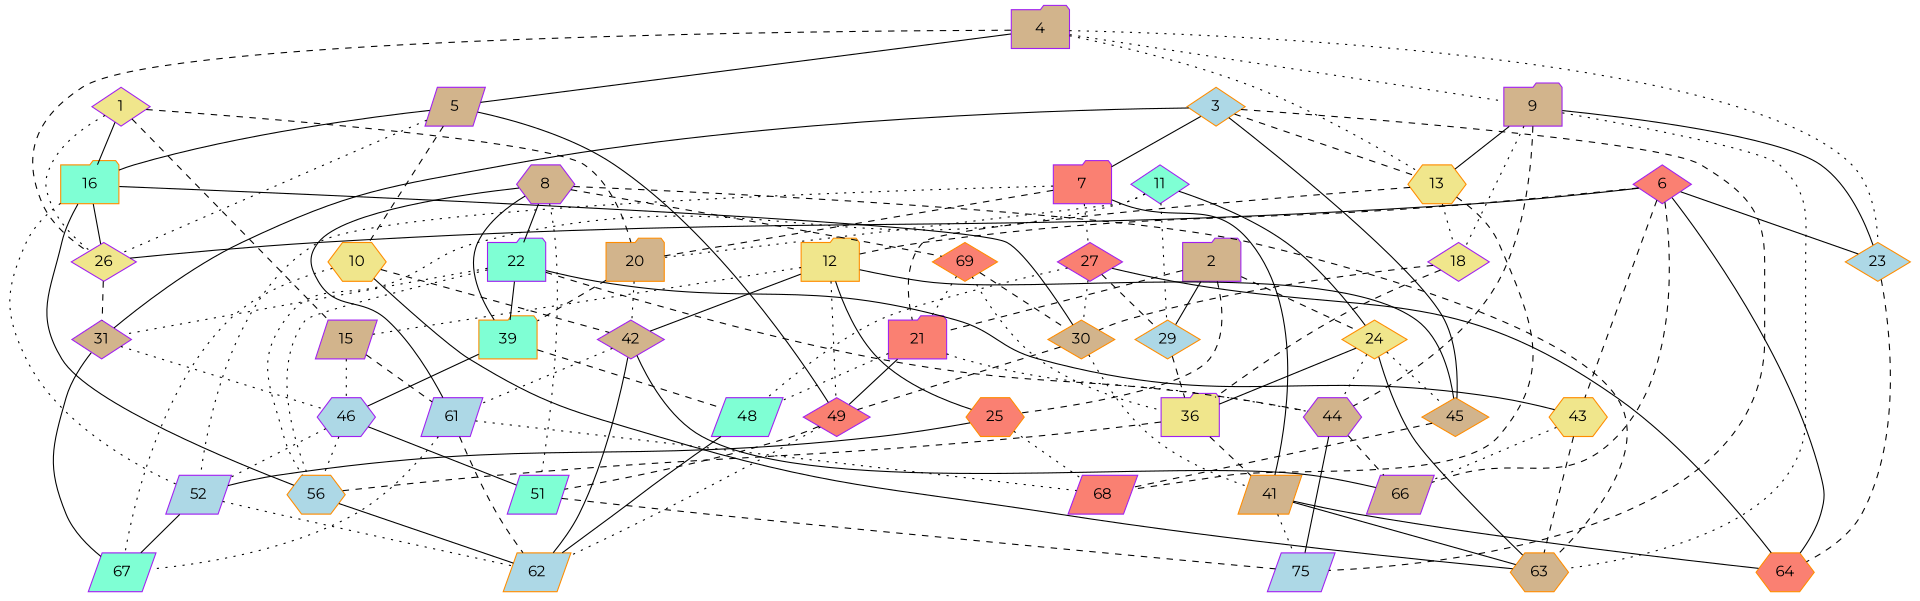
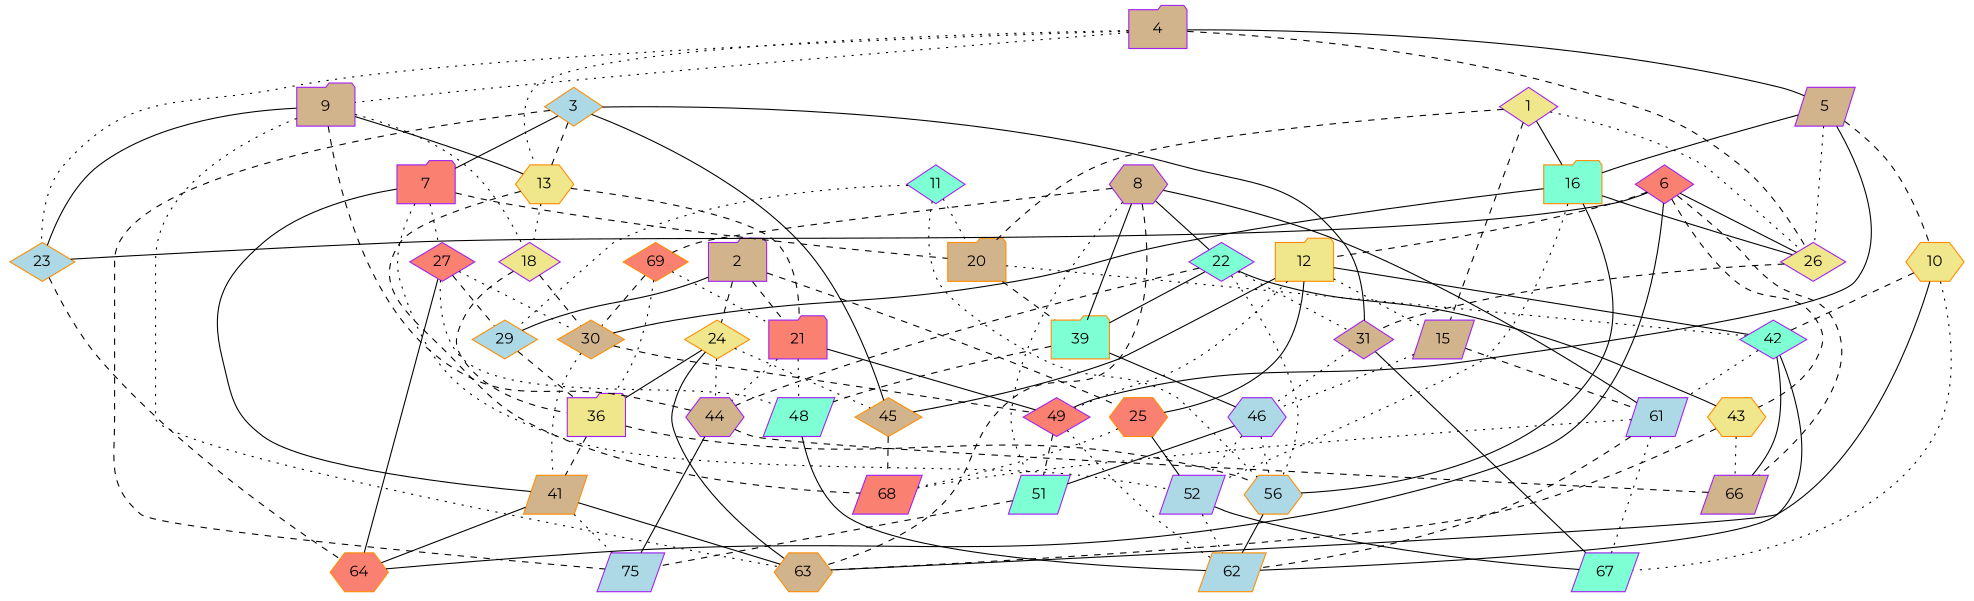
edge "11" -- "24": removed
node "22": shape folder -> diamond
node "42": fillcolor tan -> aquamarine
